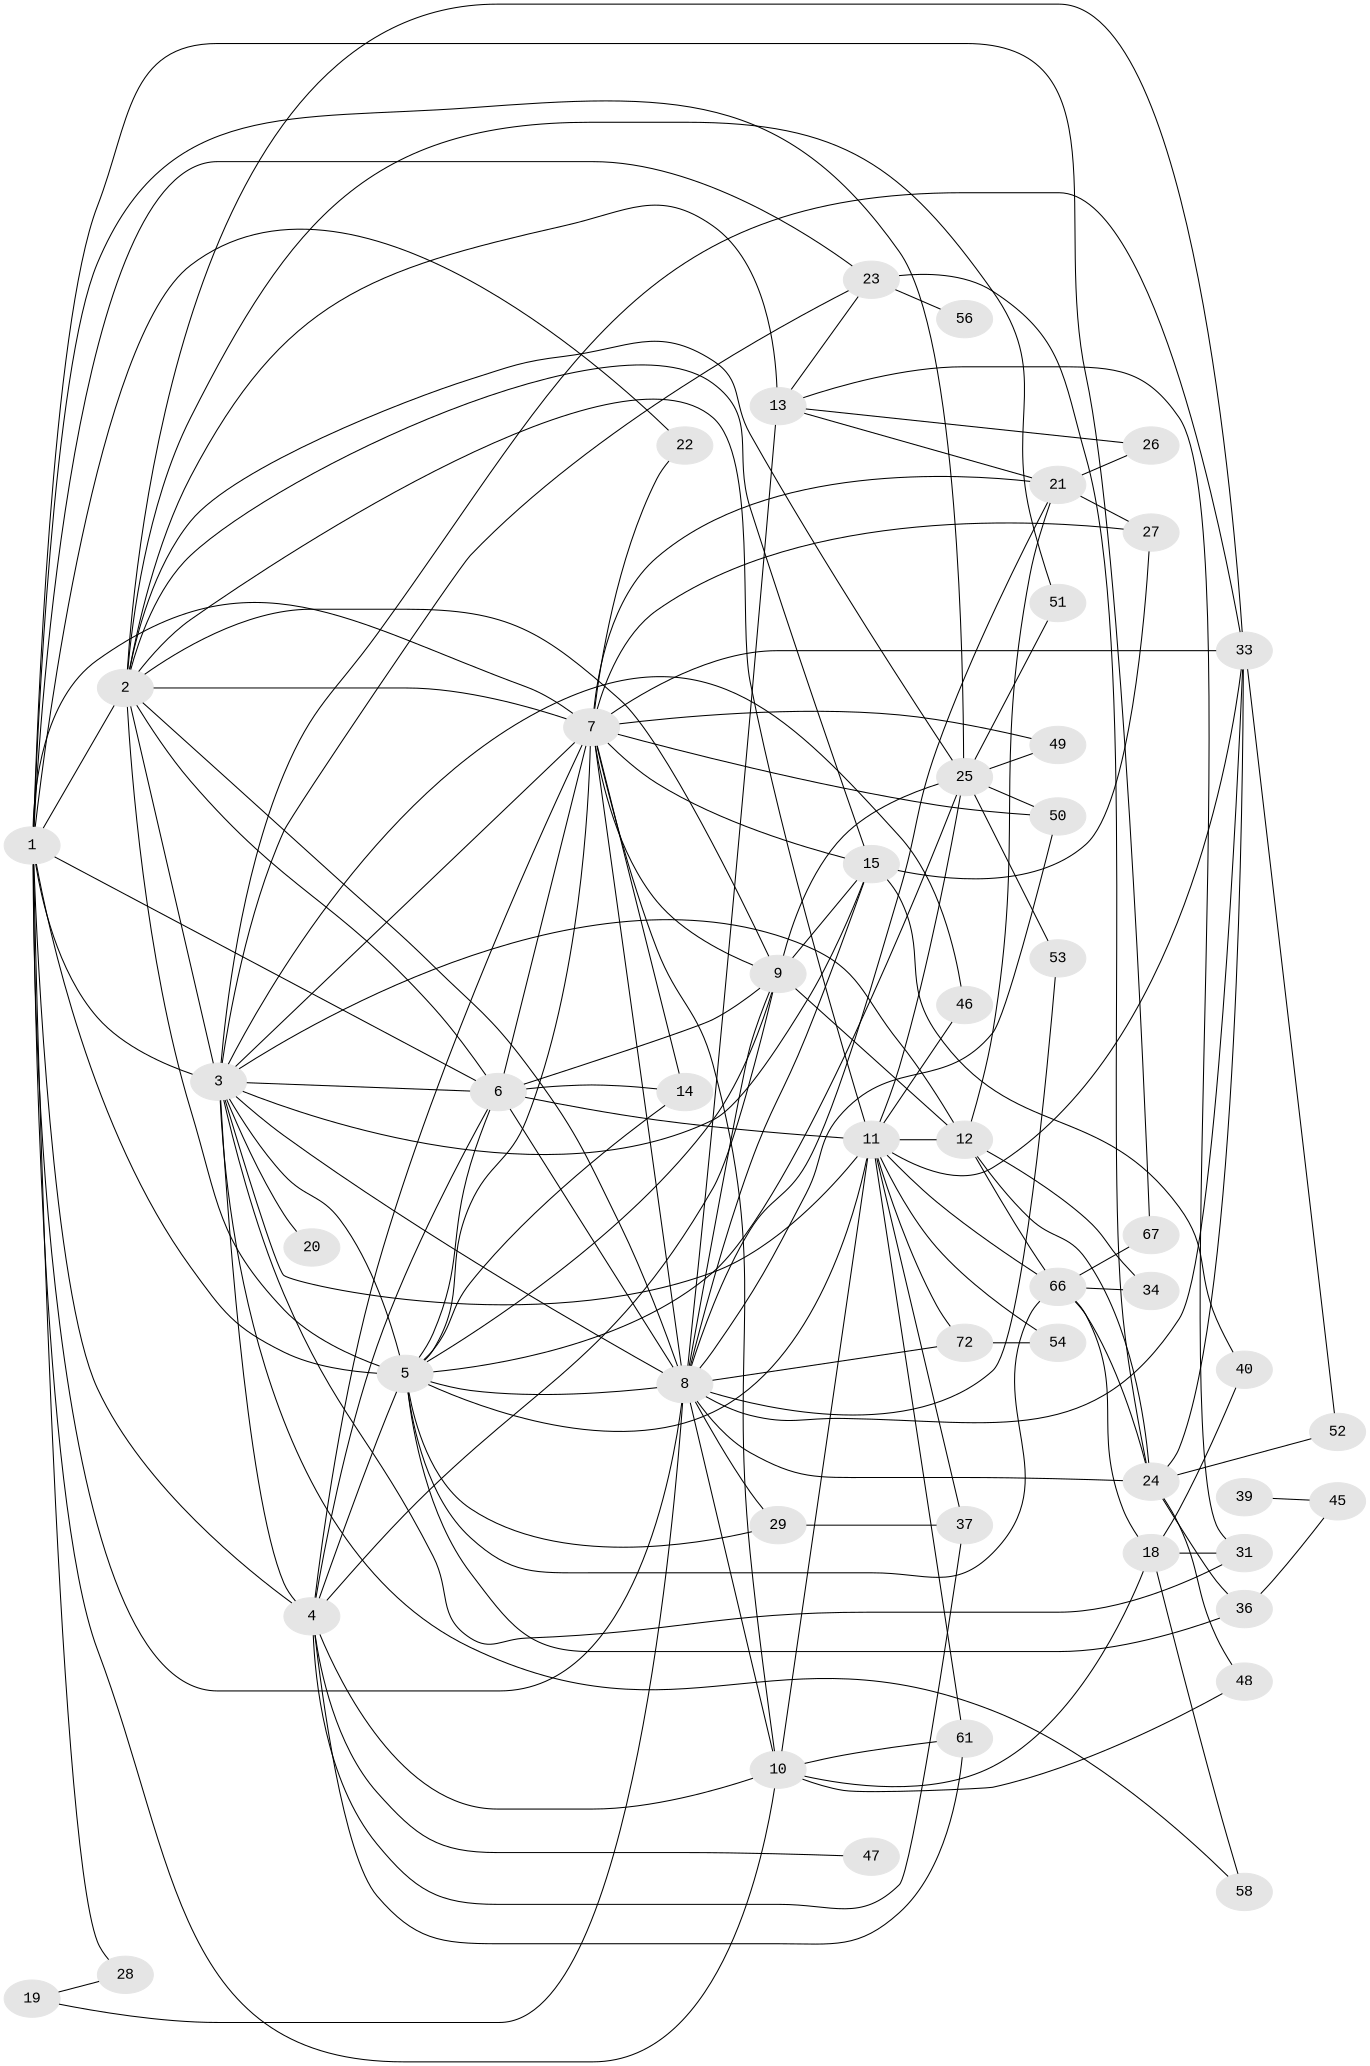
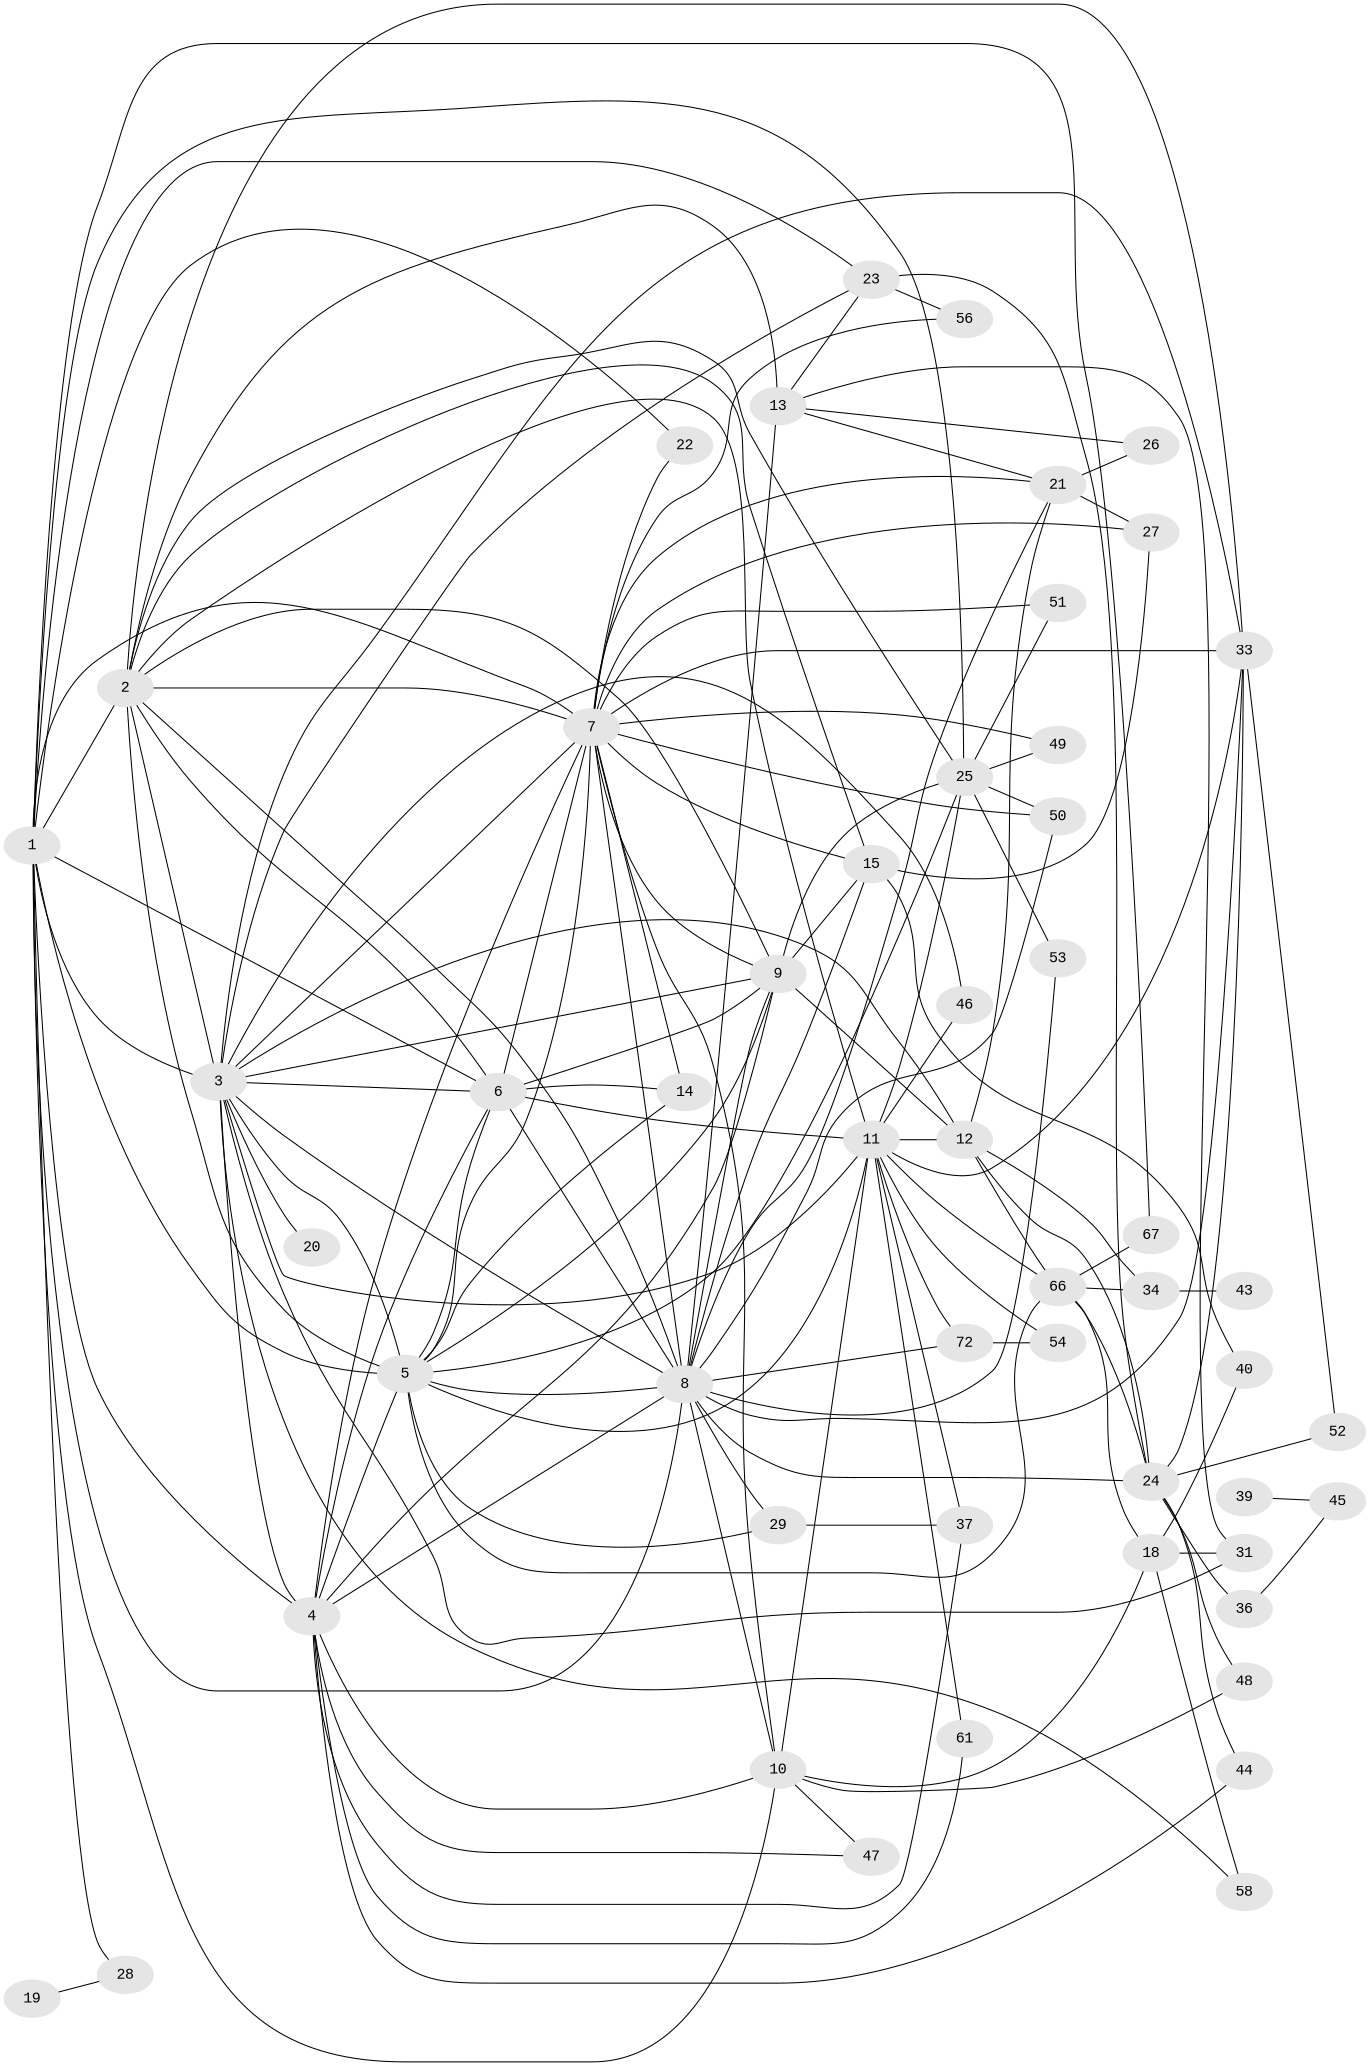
edge "51" -- "2": now "51" -- "7"
edge "56" -- "7": added
edge "15" -- "3": now "9" -- "3"
node "43": added
edge "5" -- "36": removed
edge "61" -- "10": now "47" -- "10"
node "44": added
edge "8" -- "19": now "8" -- "4"
